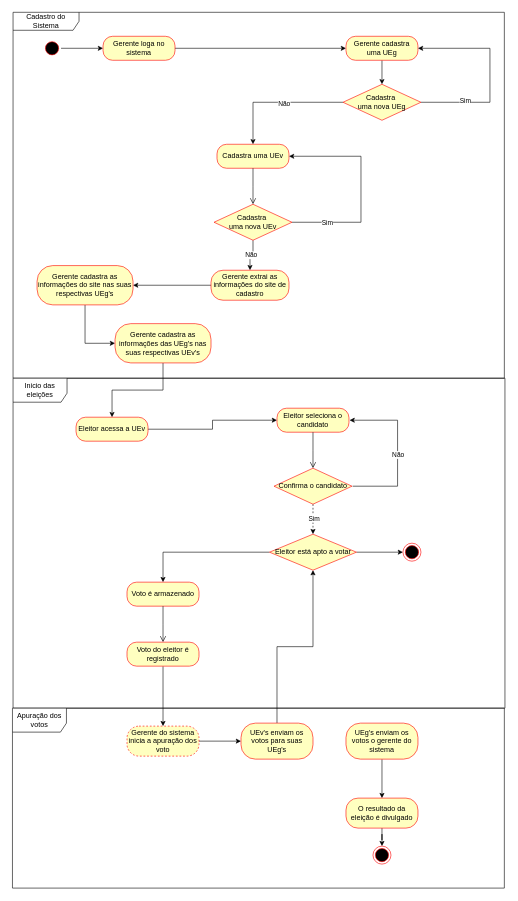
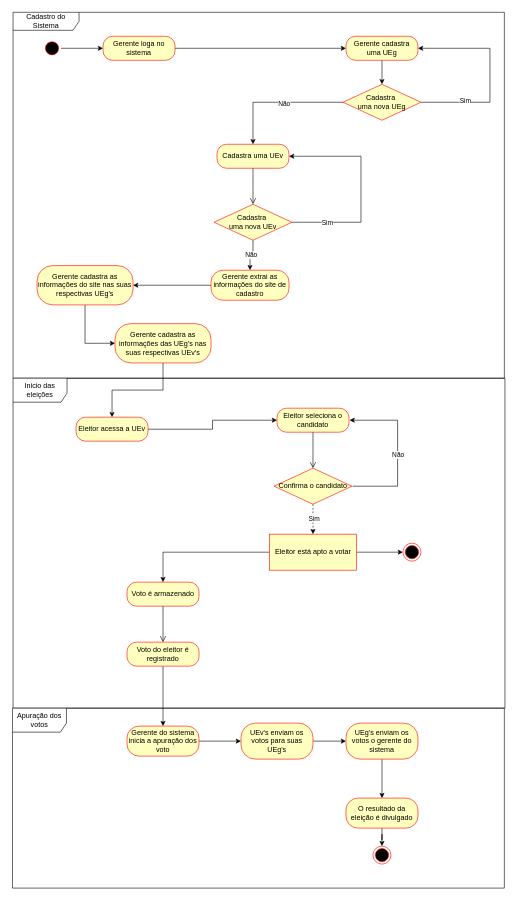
node "Eleitor está apto a votar": shape diamond -> rectangle
edge "UEv's enviam os votos para suas UEg's" -> "Eleitor está apto a votar": now "UEv's enviam os votos para suas UEg's" -> "UEg's enviam os votos o gerente do sistema"
node "Gerente do sistema inicia a apuração dos voto": style dashed -> solid
